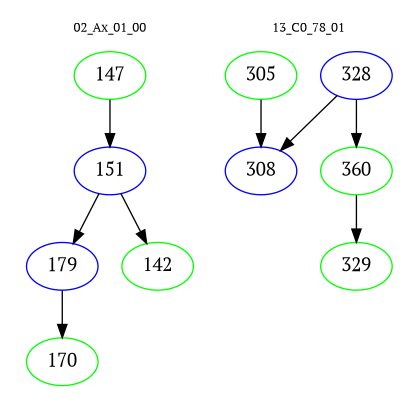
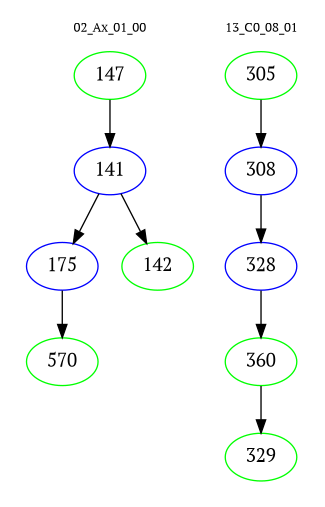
cluster "13_C0_78_01": label "13_C0_78_01" -> "13_C0_08_01"
edge "328" -> "308": reversed
node "151": label "151" -> "141"
node "179": label "179" -> "175"
node "170": label "170" -> "570"
